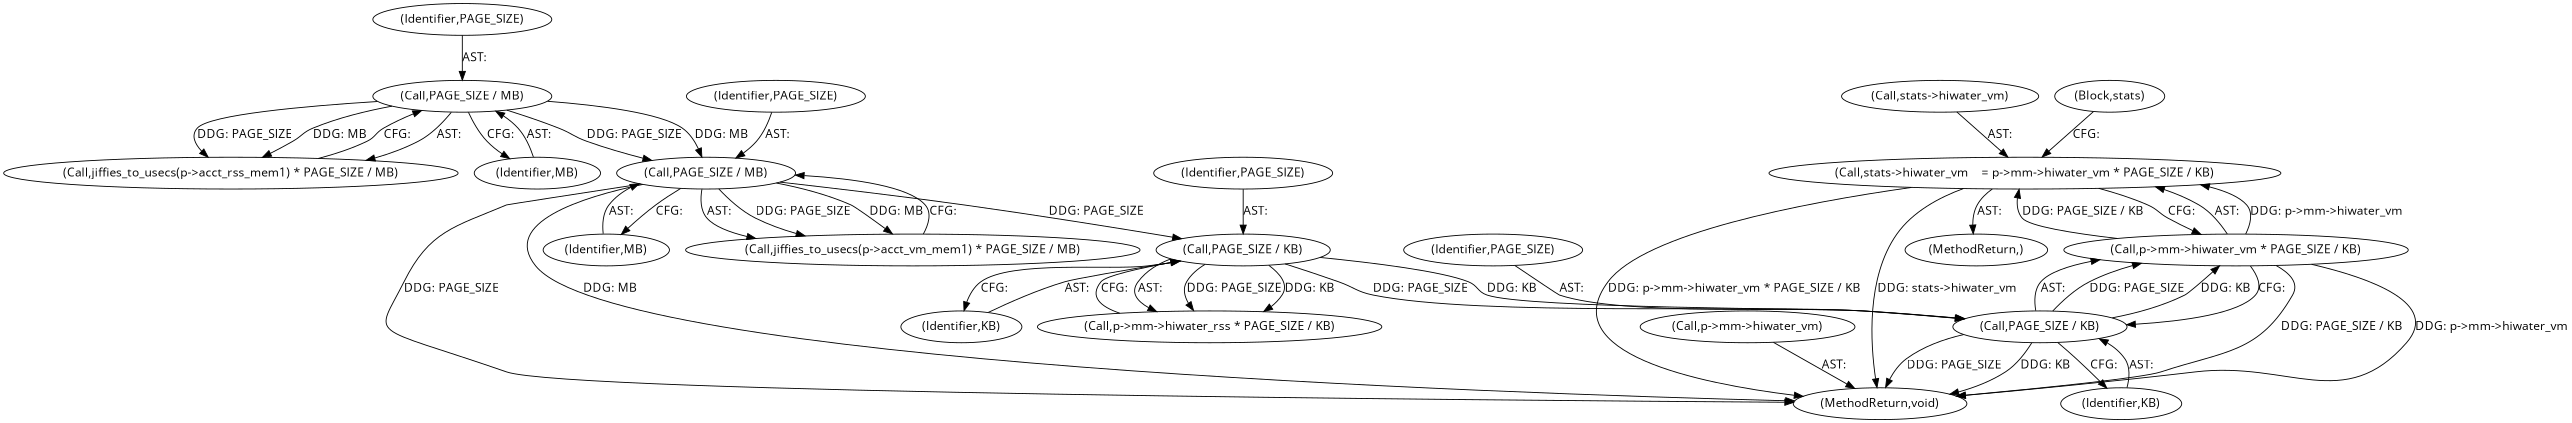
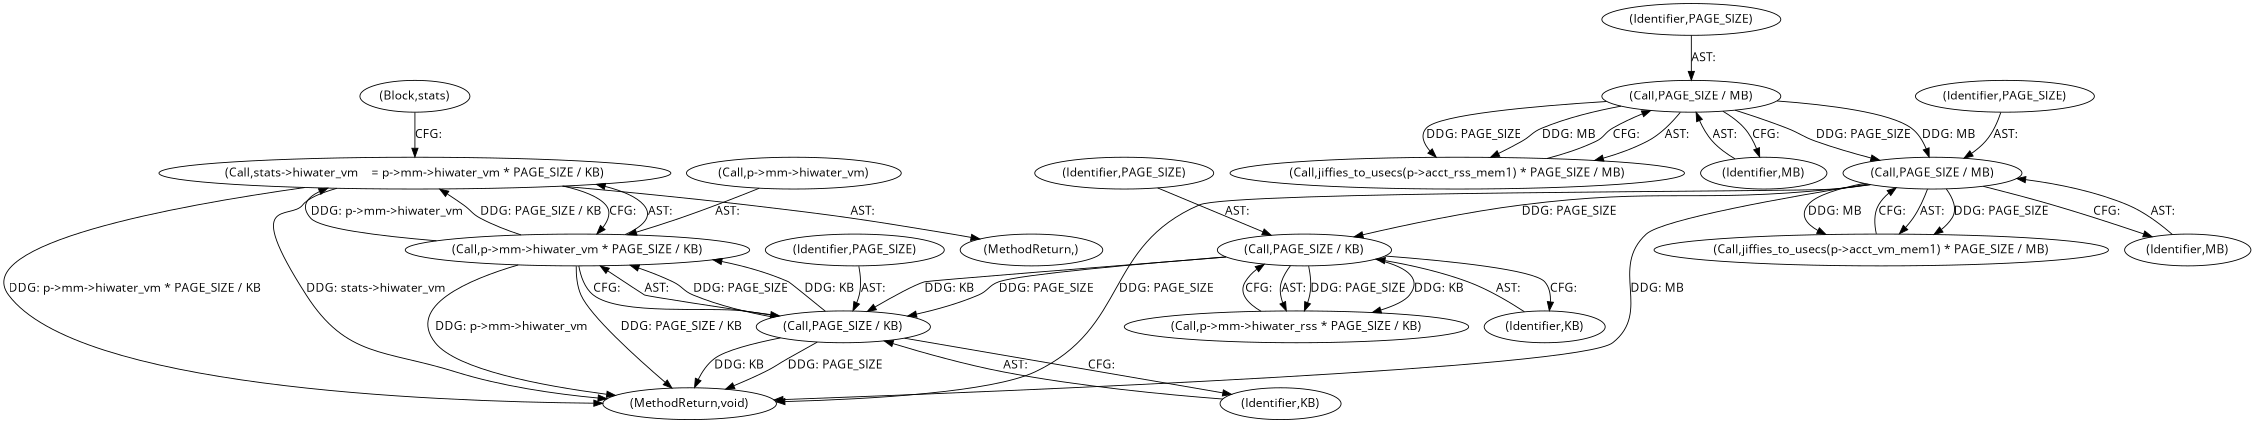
node "(Call,stats->hiwater_vm)": removed
edge "(Call,p->mm->hiwater_vm)" -> "(MethodReturn,void)": now "(Call,p->mm->hiwater_vm)" -> "(Call,p->mm->hiwater_vm * PAGE_SIZE / KB)"
